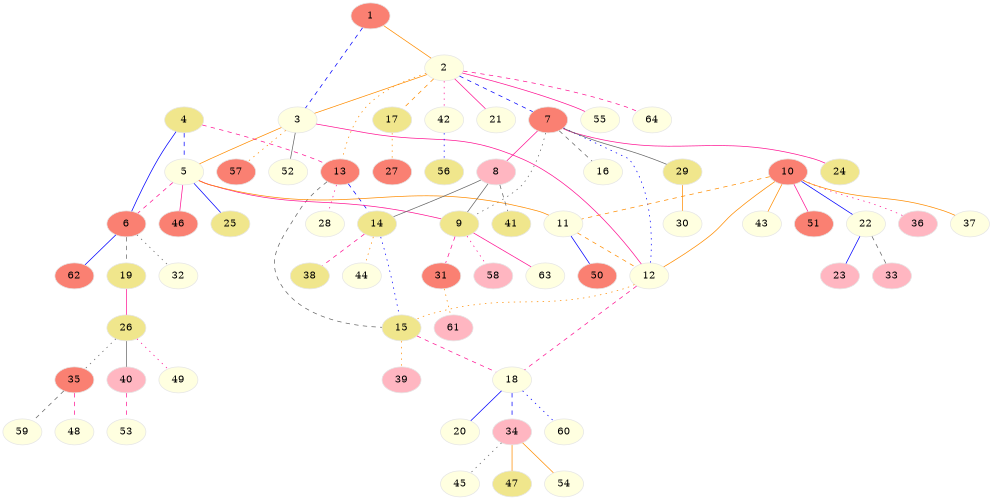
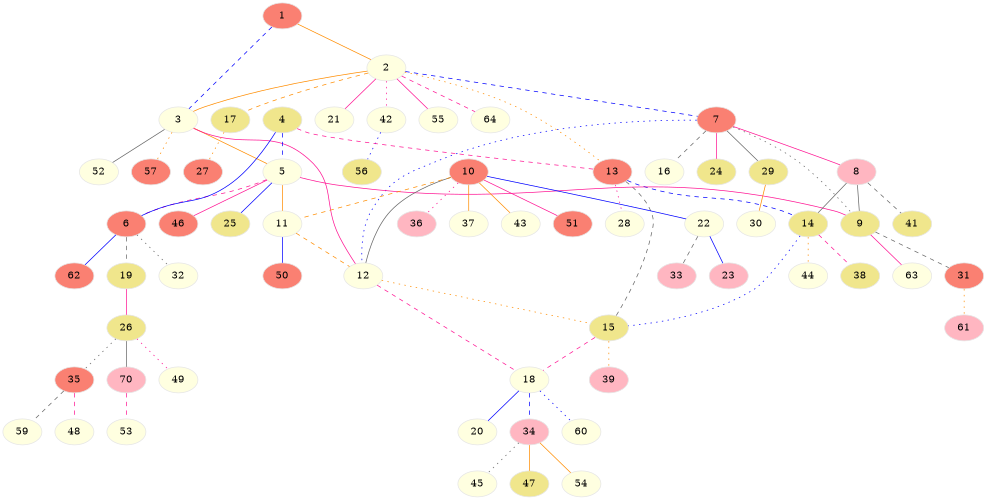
edge "10" -- "12": color darkorange -> gray40
edge "9" -- "31": color deeppink -> gray40
node "58": removed
node "40": label "40" -> "70"
